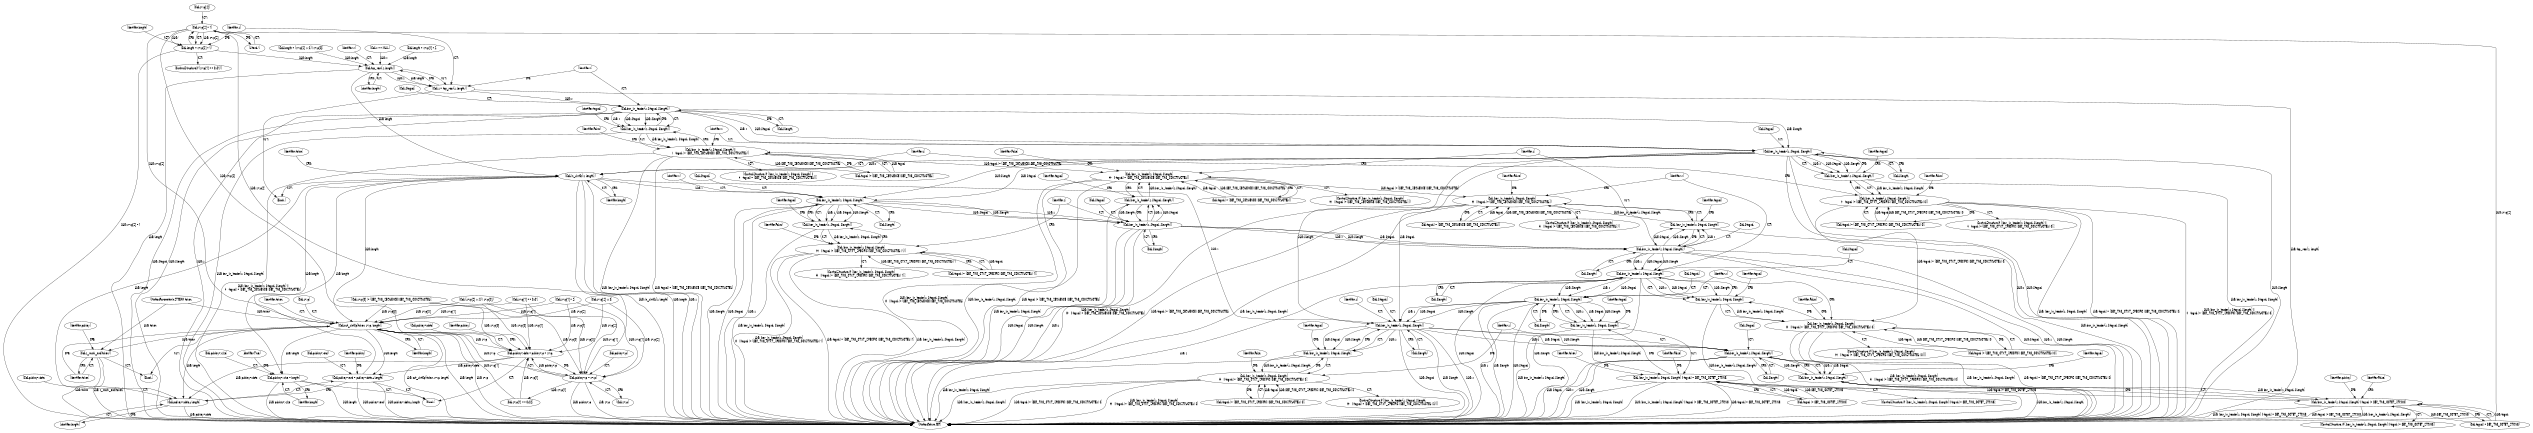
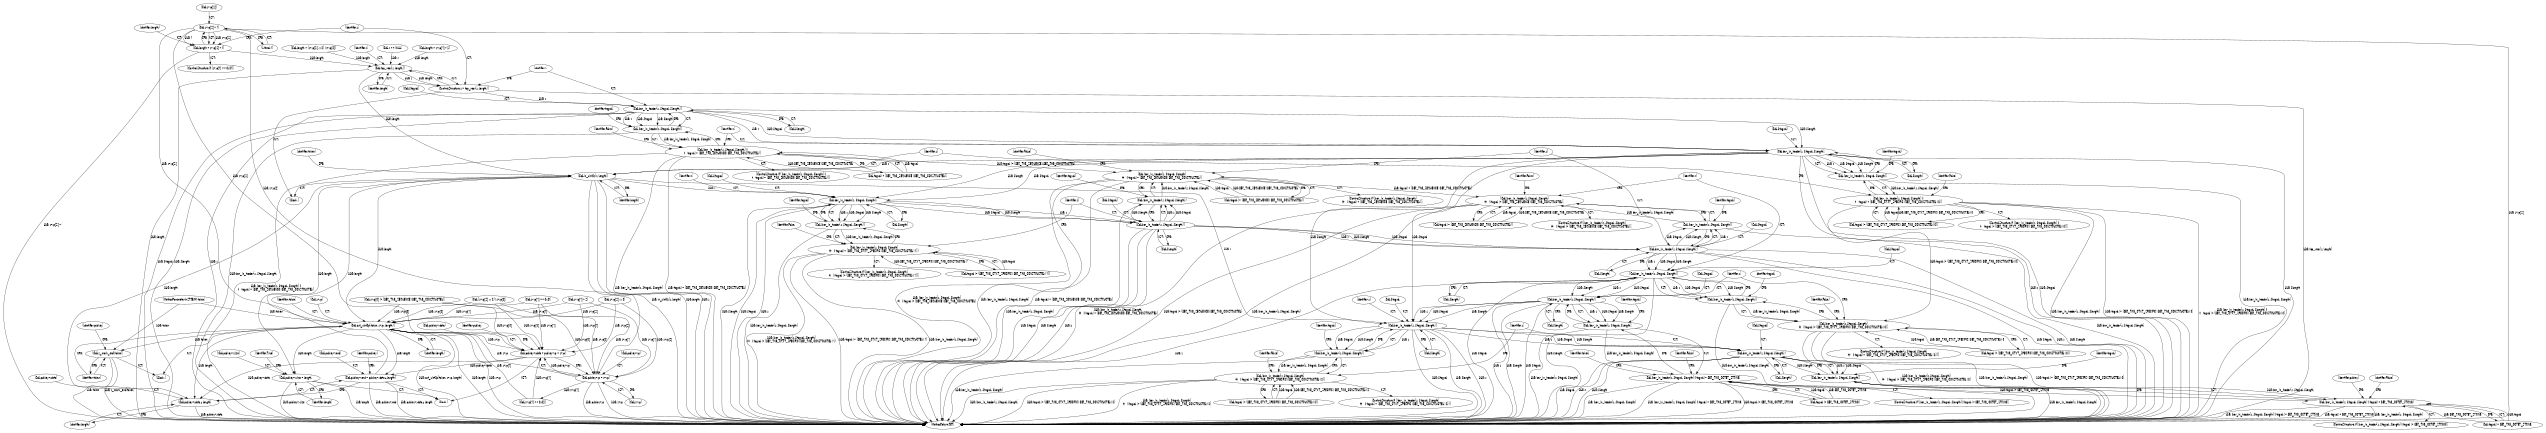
node "(Call,s = tcp_recv(s, length))": label "(Call,s = tcp_recv(s, length))" -> "(ControlStructure,s = tcp_recv(s, length))"
